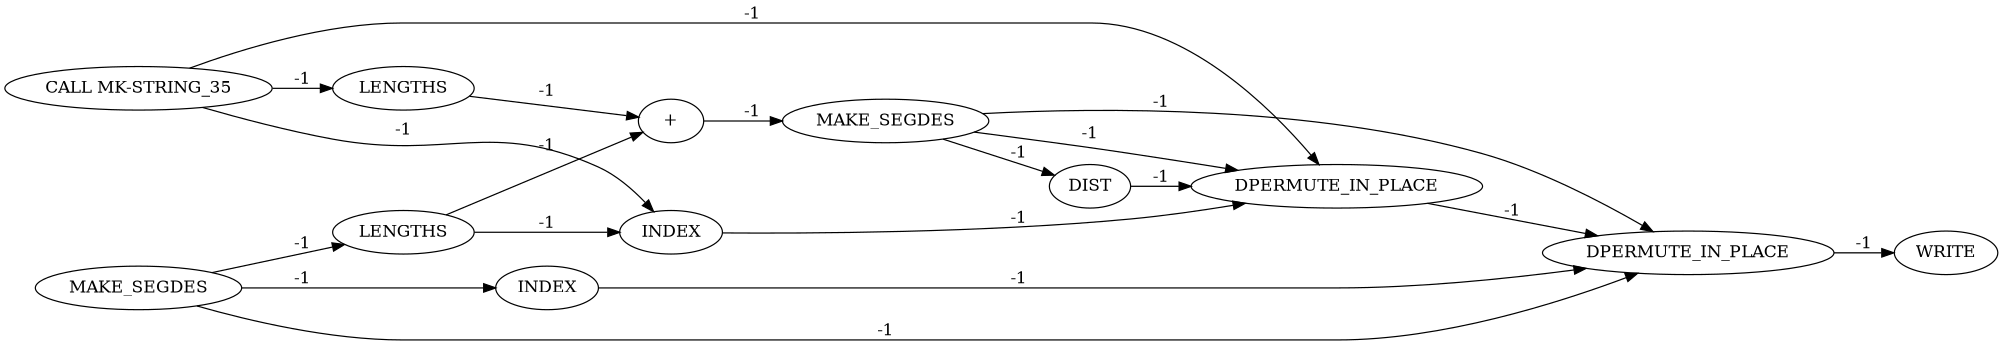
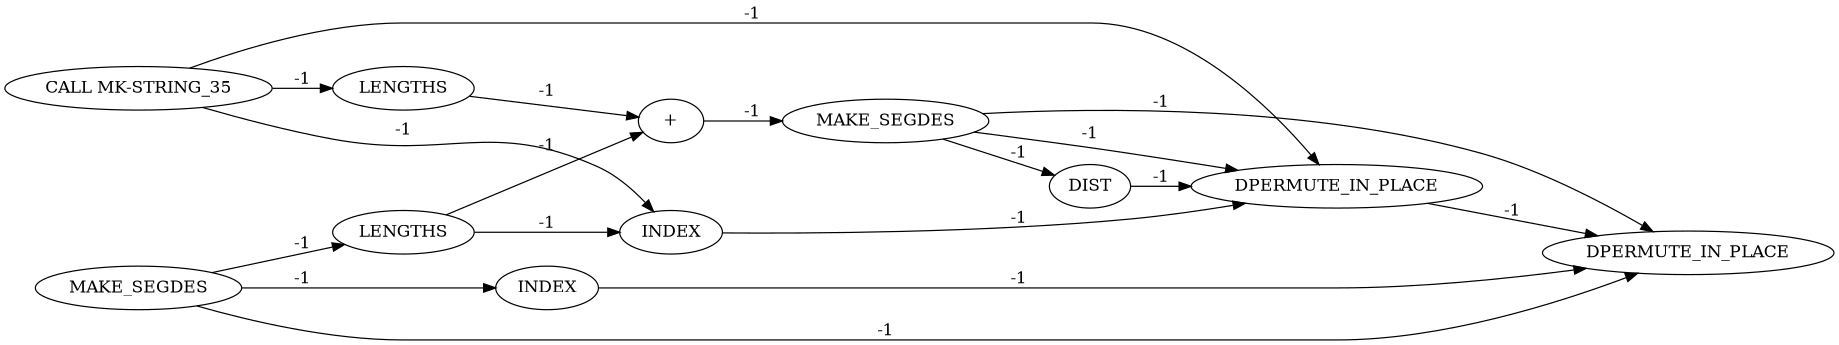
node "WRITE": removed
